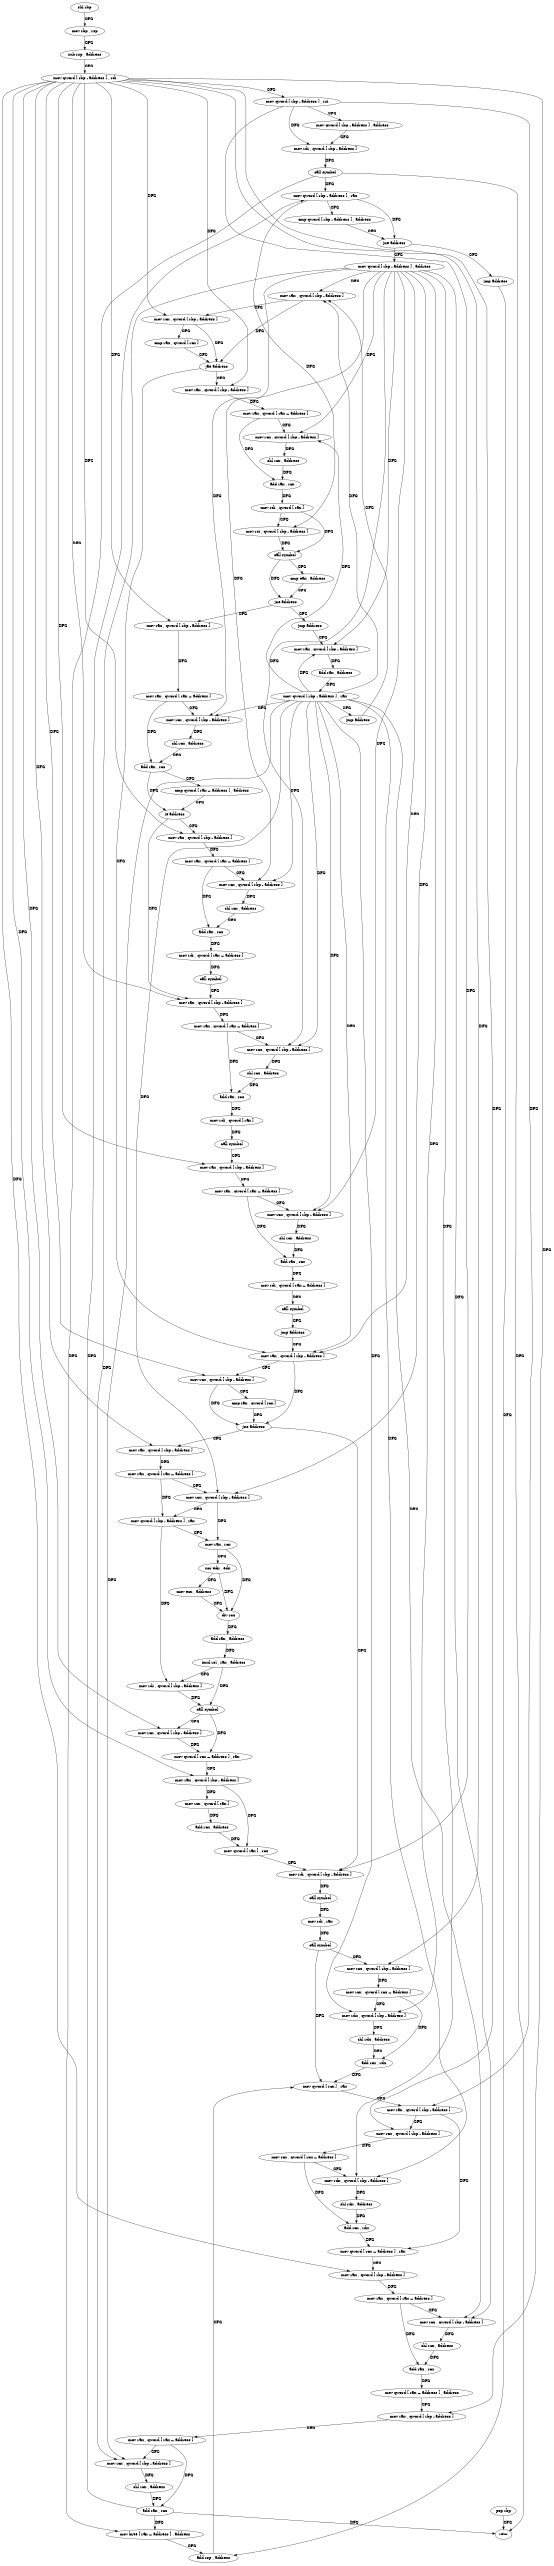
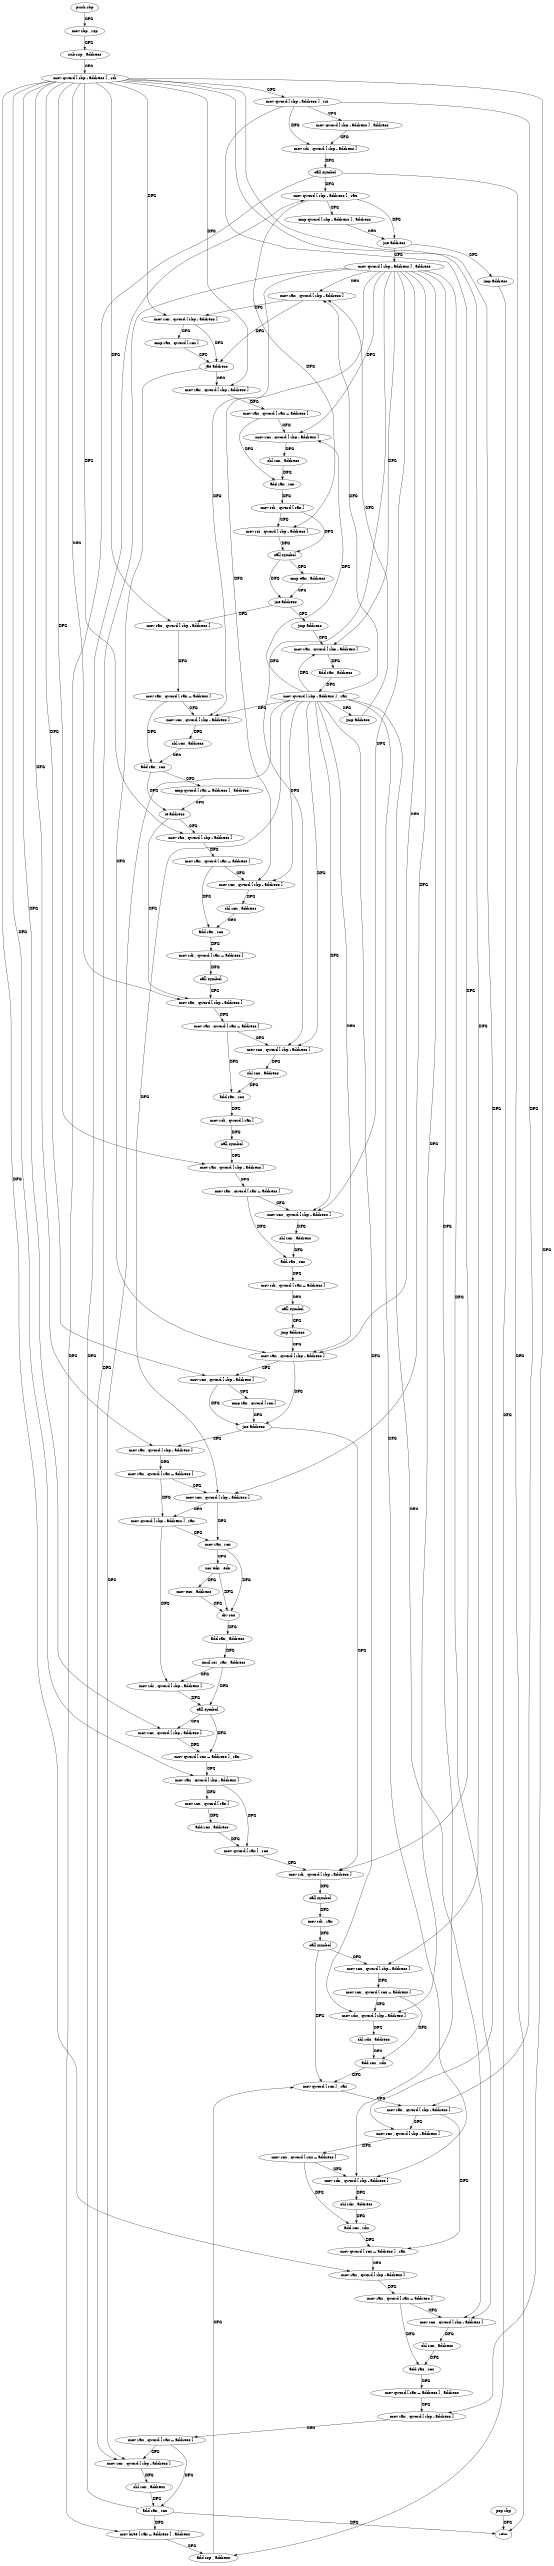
node "shl rbp": label "shl rbp" -> "push rbp"
